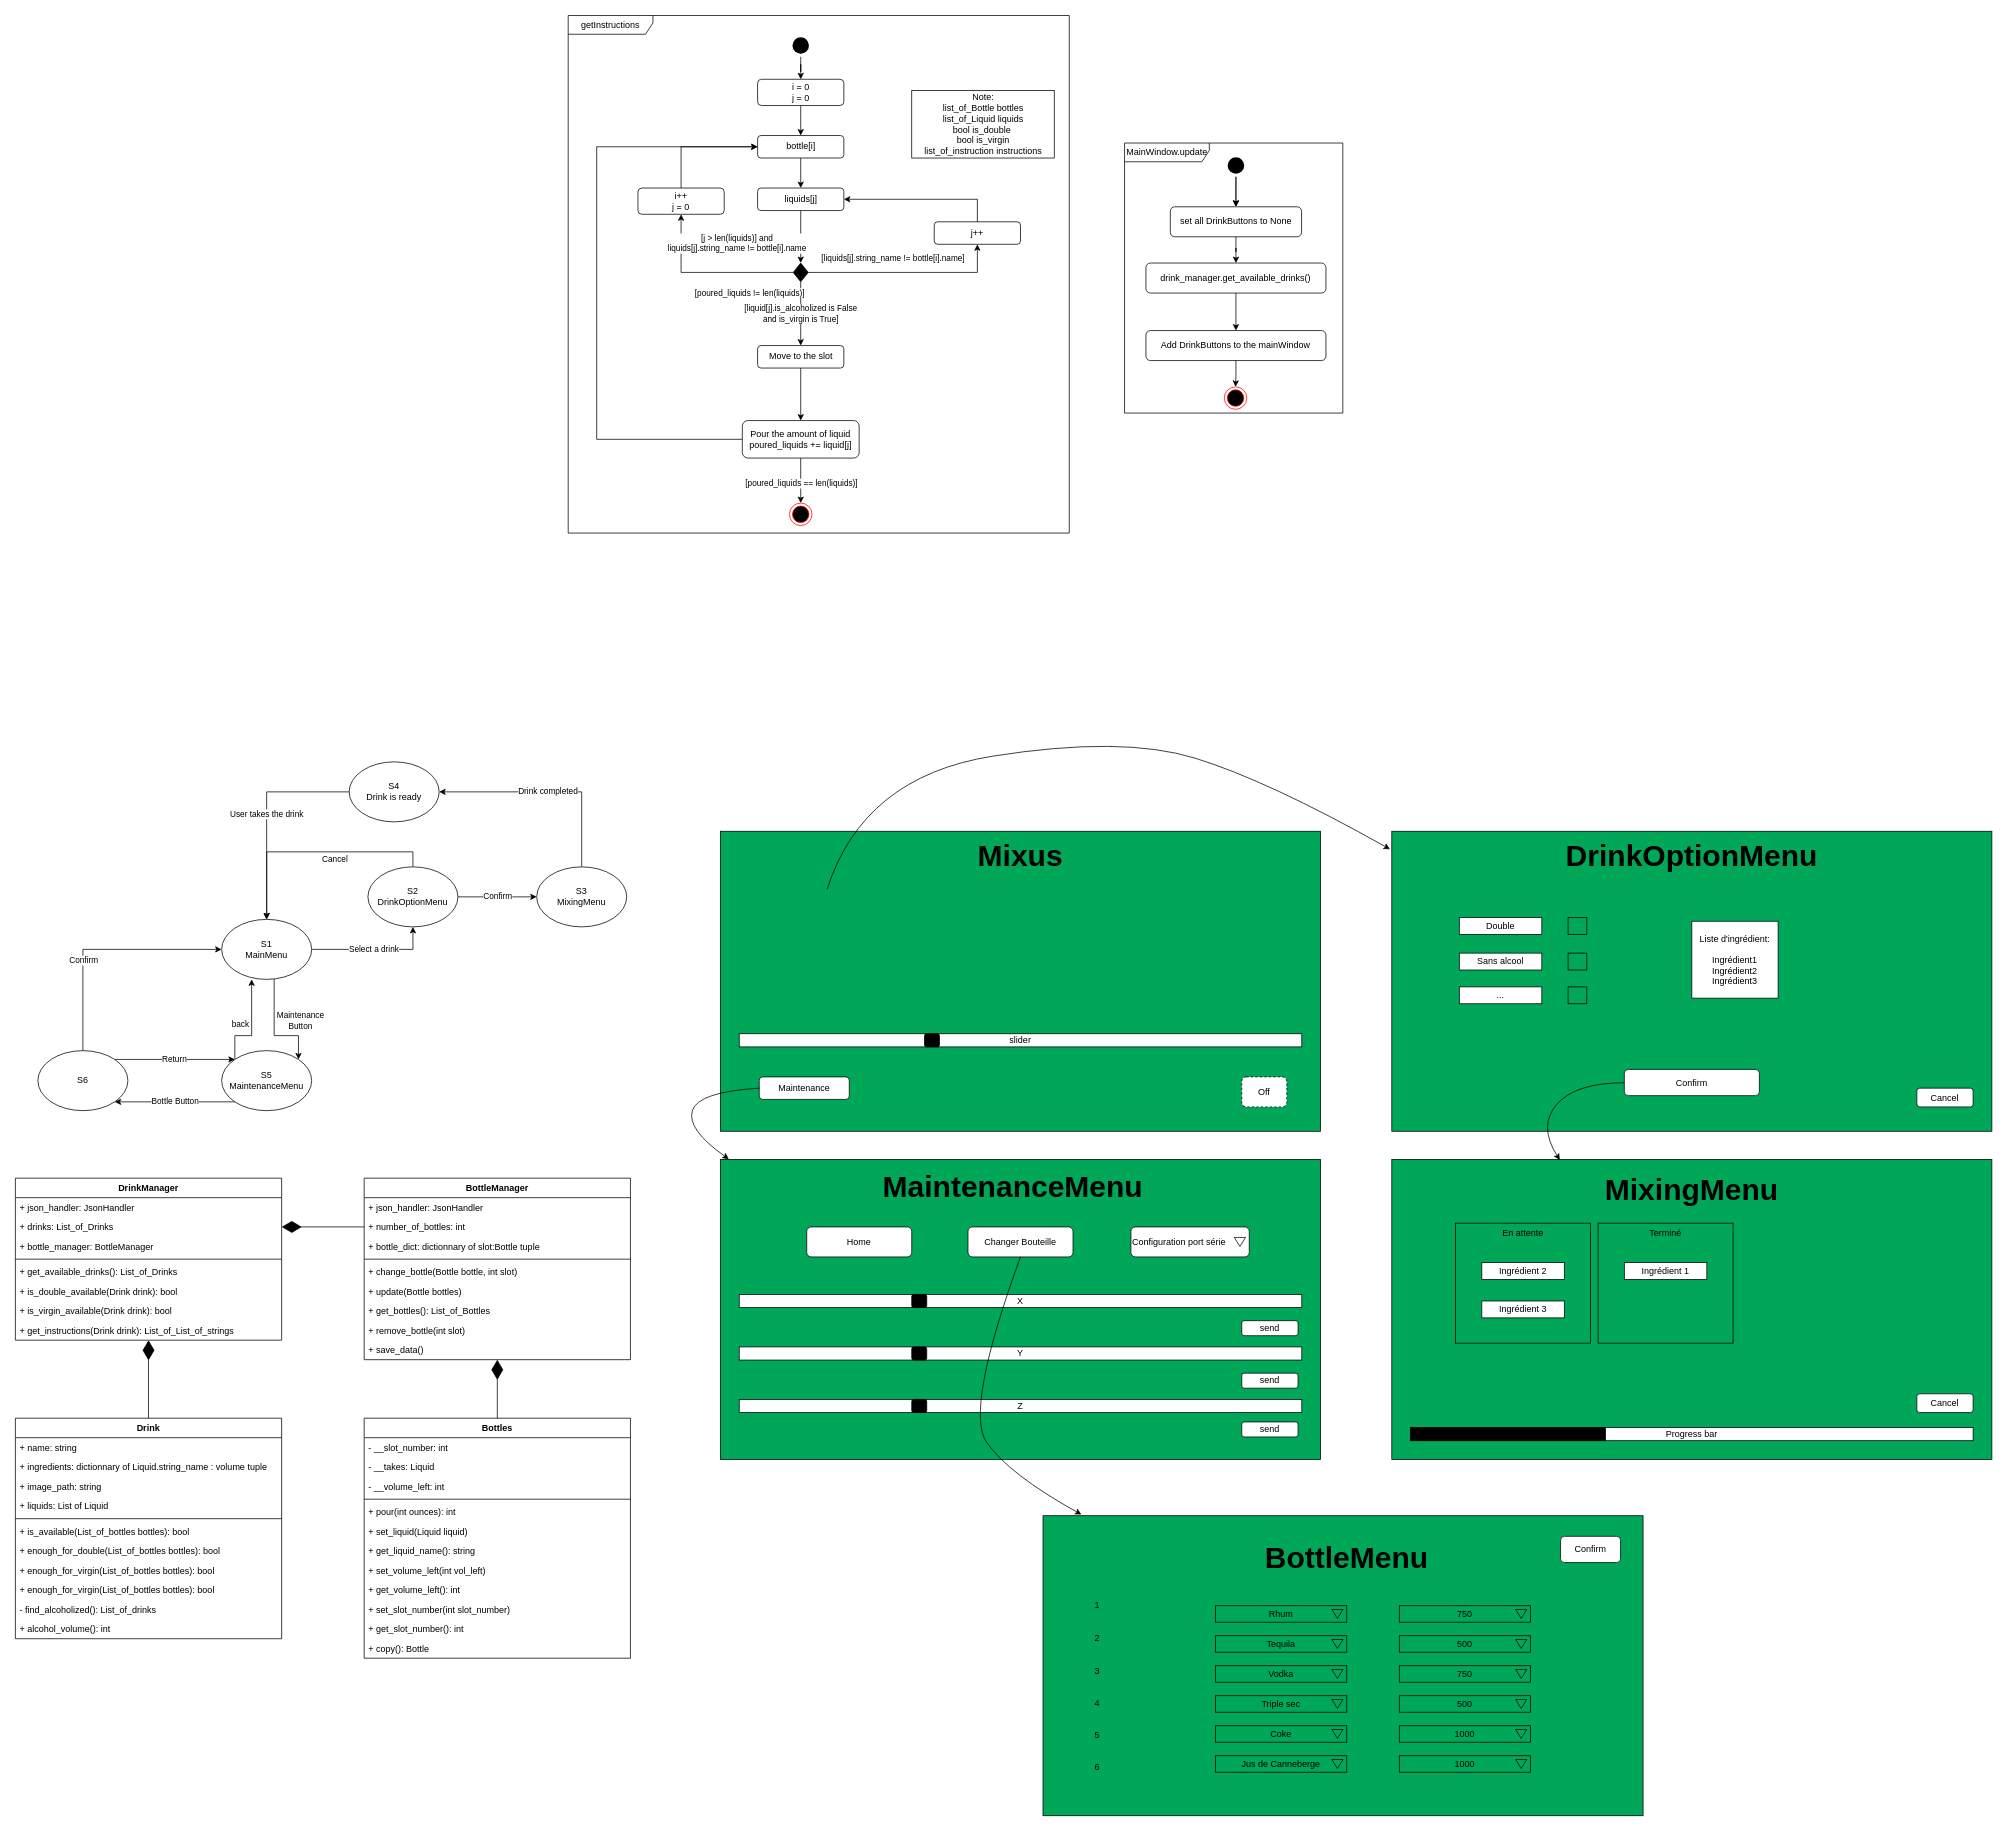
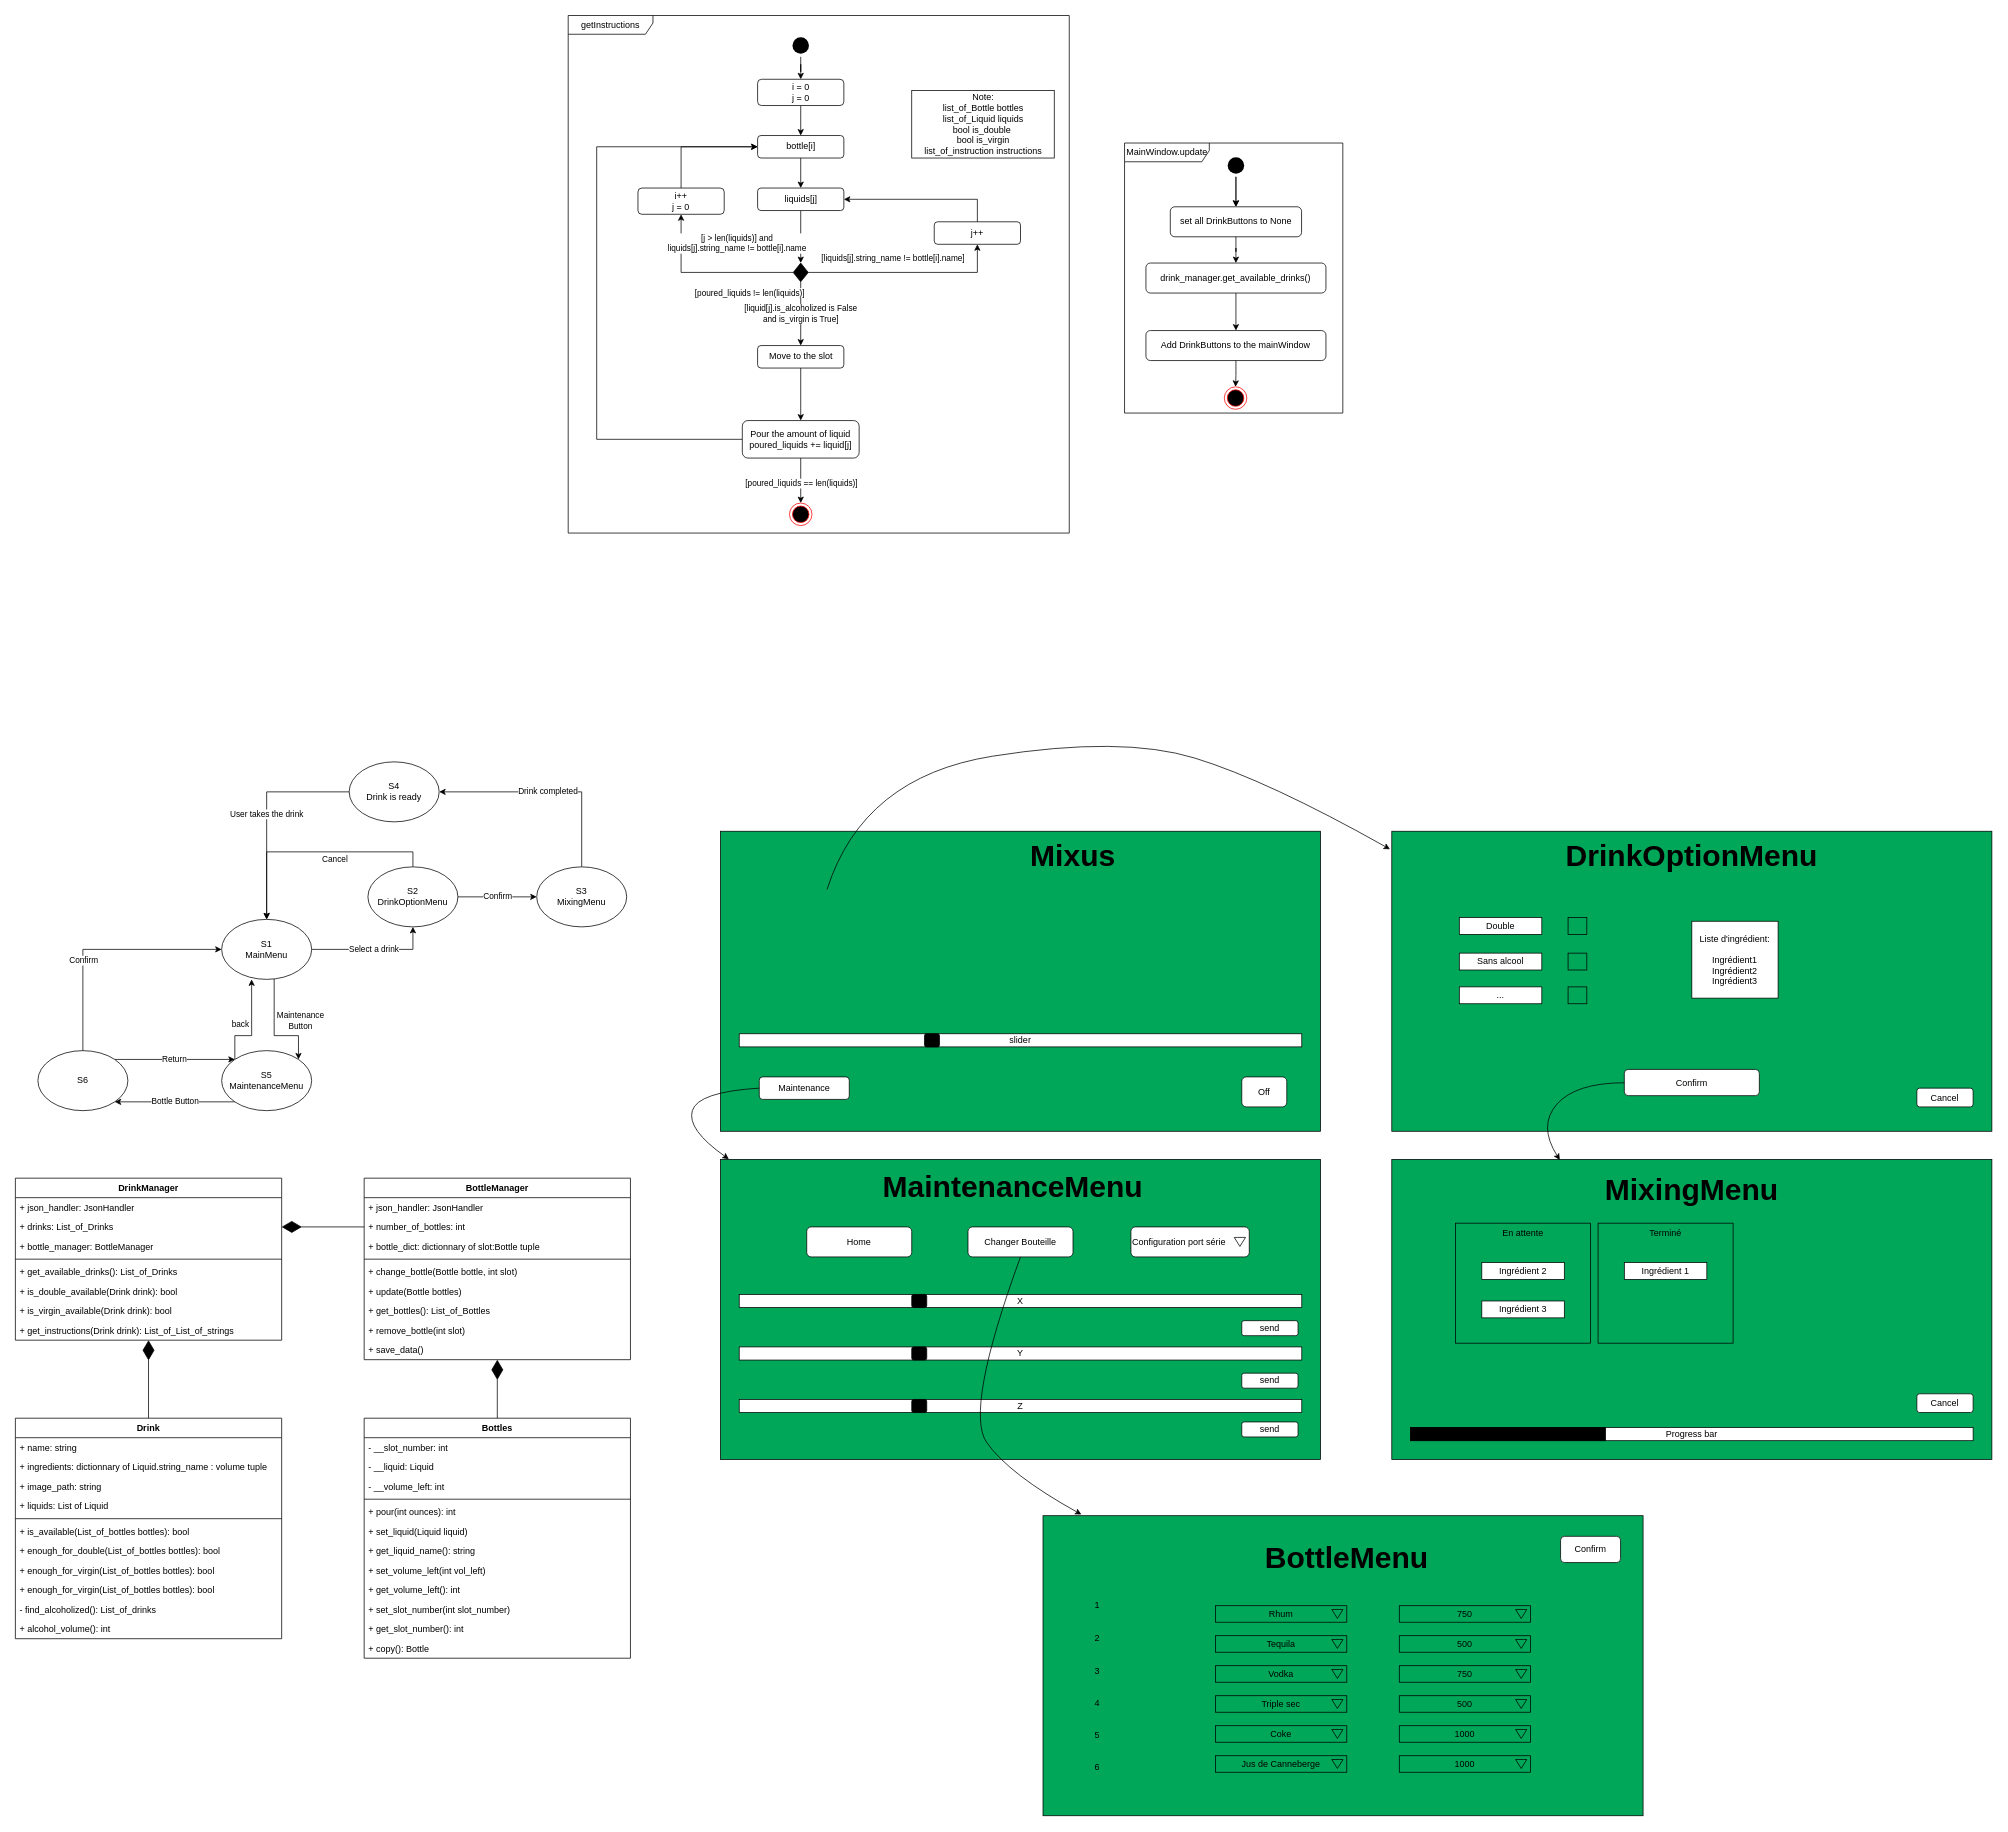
node "Mixus": moved (1020, 855) -> (1073, 855)
node "Off": style dashed -> solid
node "- __takes: Liquid": label "- __takes: Liquid" -> "- __liquid: Liquid"
